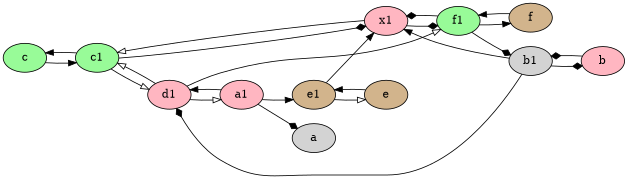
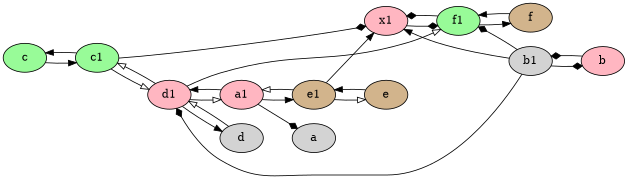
edge "x1" -> "c1": removed
edge "f1" -> "b1": reversed
edge "e1" -> "a1": added
node "d": added
